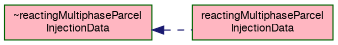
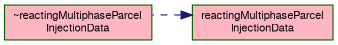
edge "reactingMultiphaseParcel InjectionData" -> "~reactingMultiphaseParcel InjectionData": reversed
